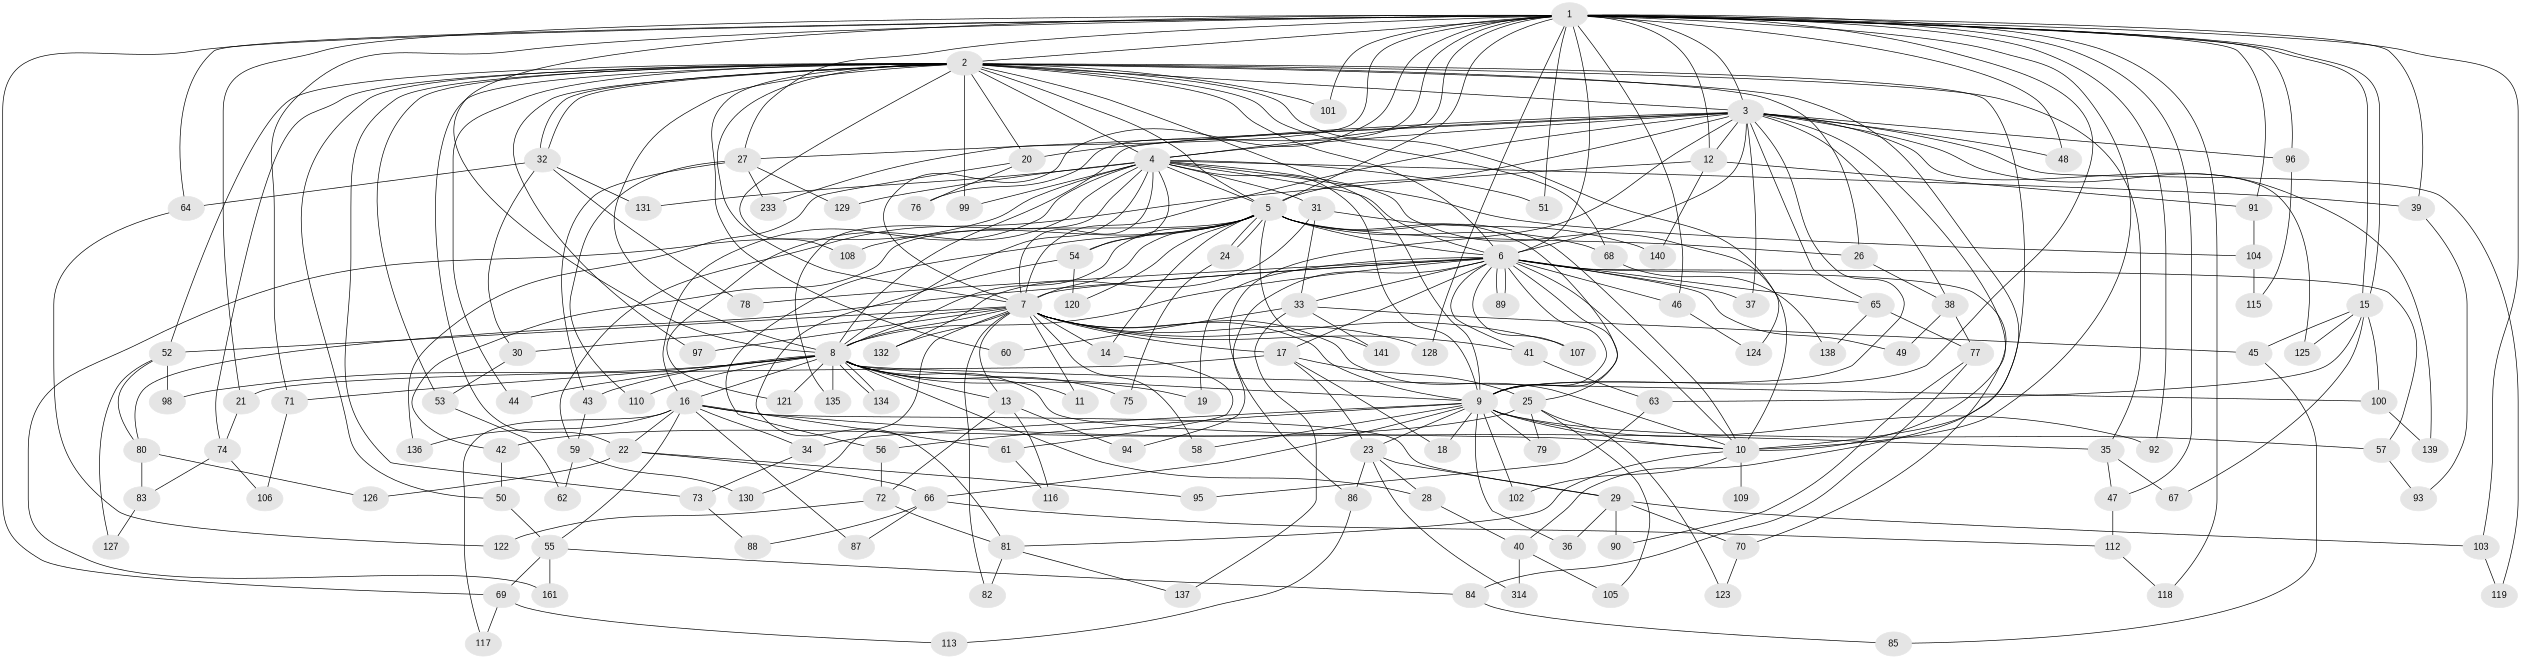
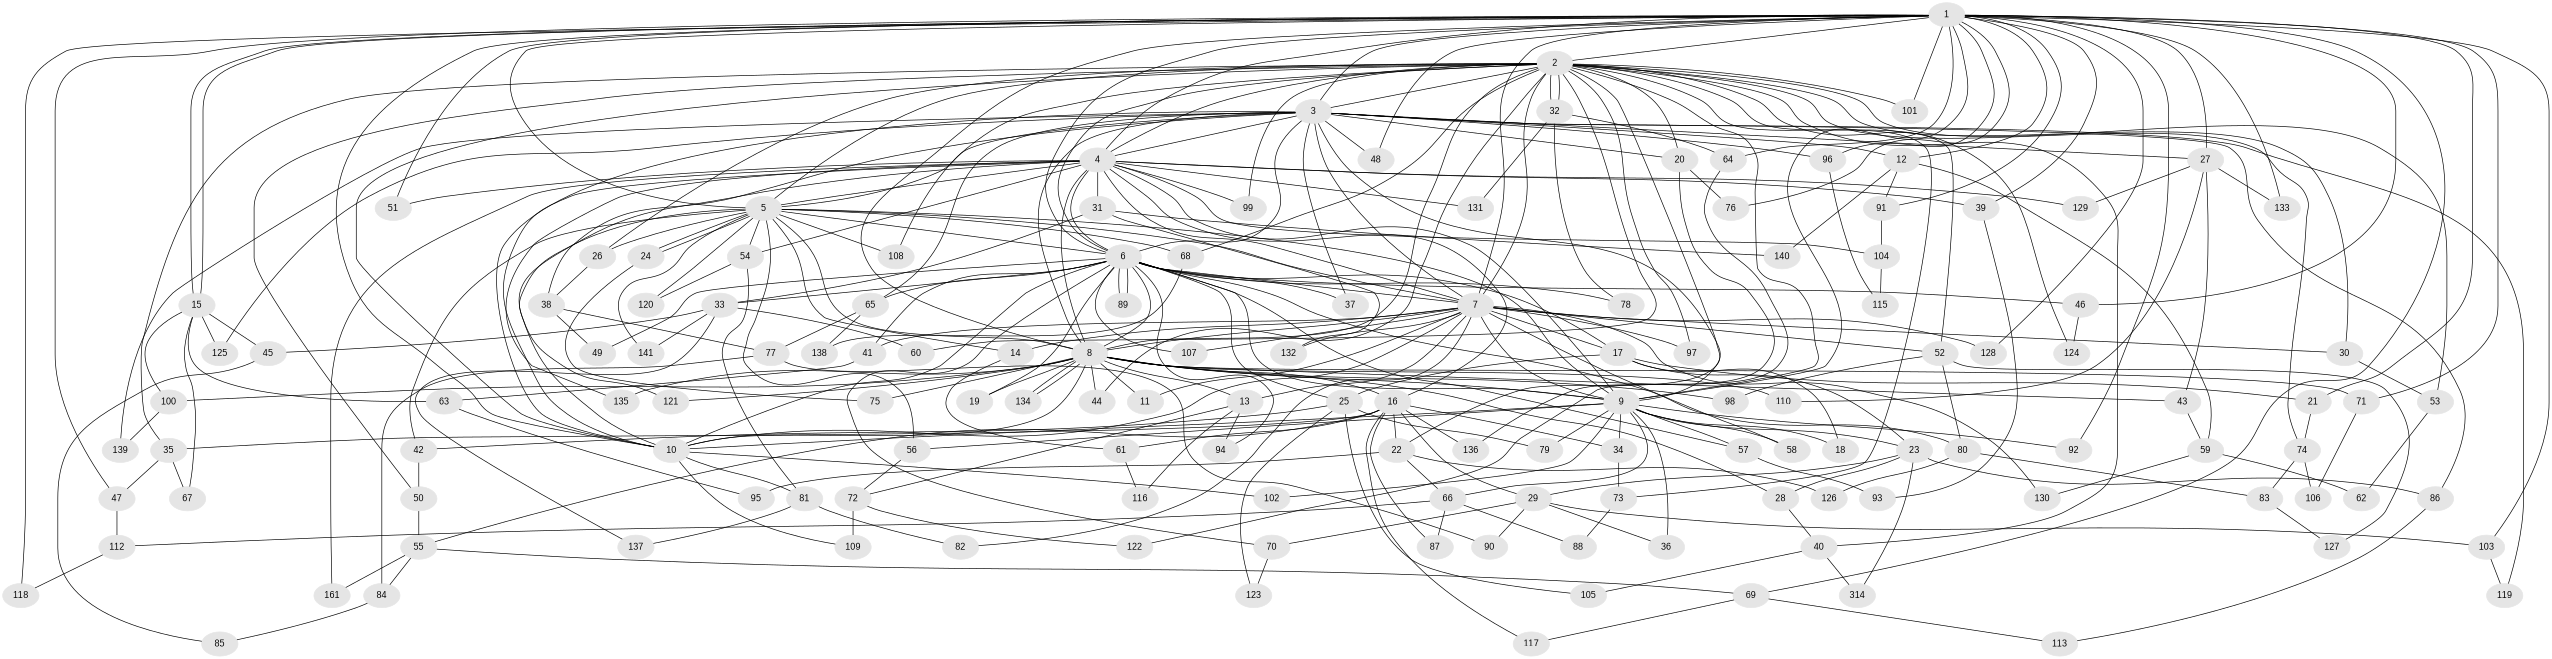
node "233": label "233" -> "133"
edge "32" -- "30": now "2" -- "30"
edge "72" -- "81": now "72" -- "109"
